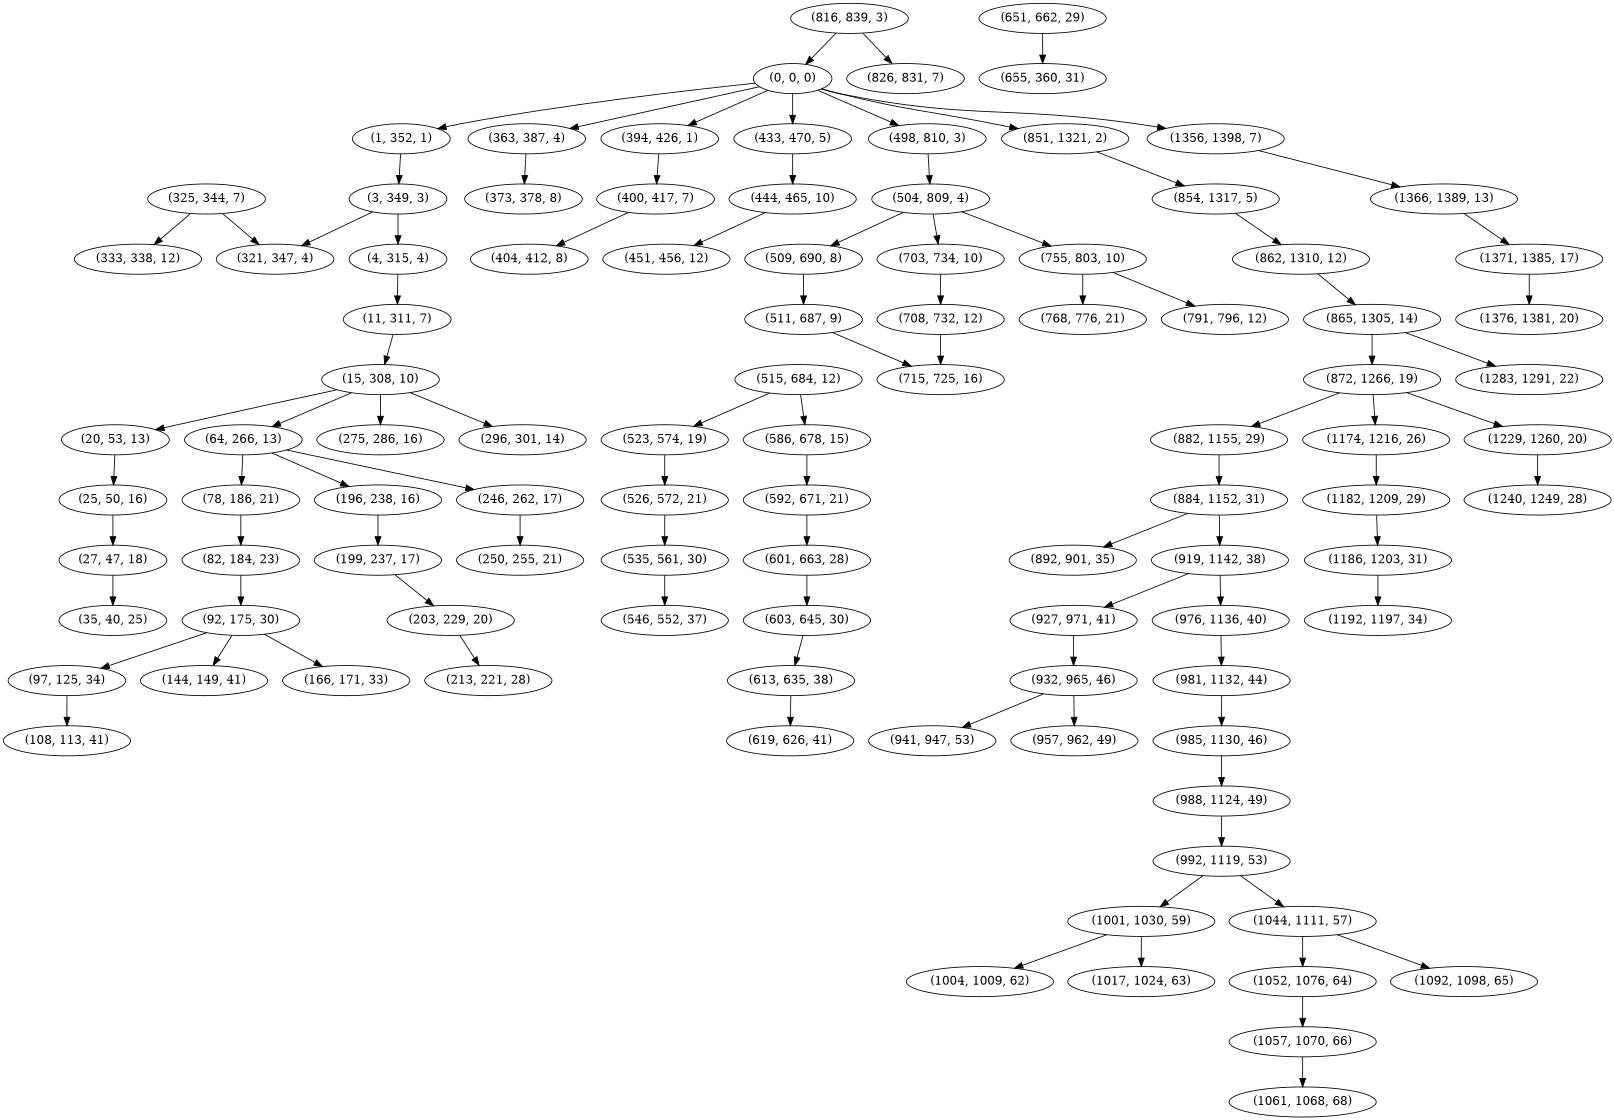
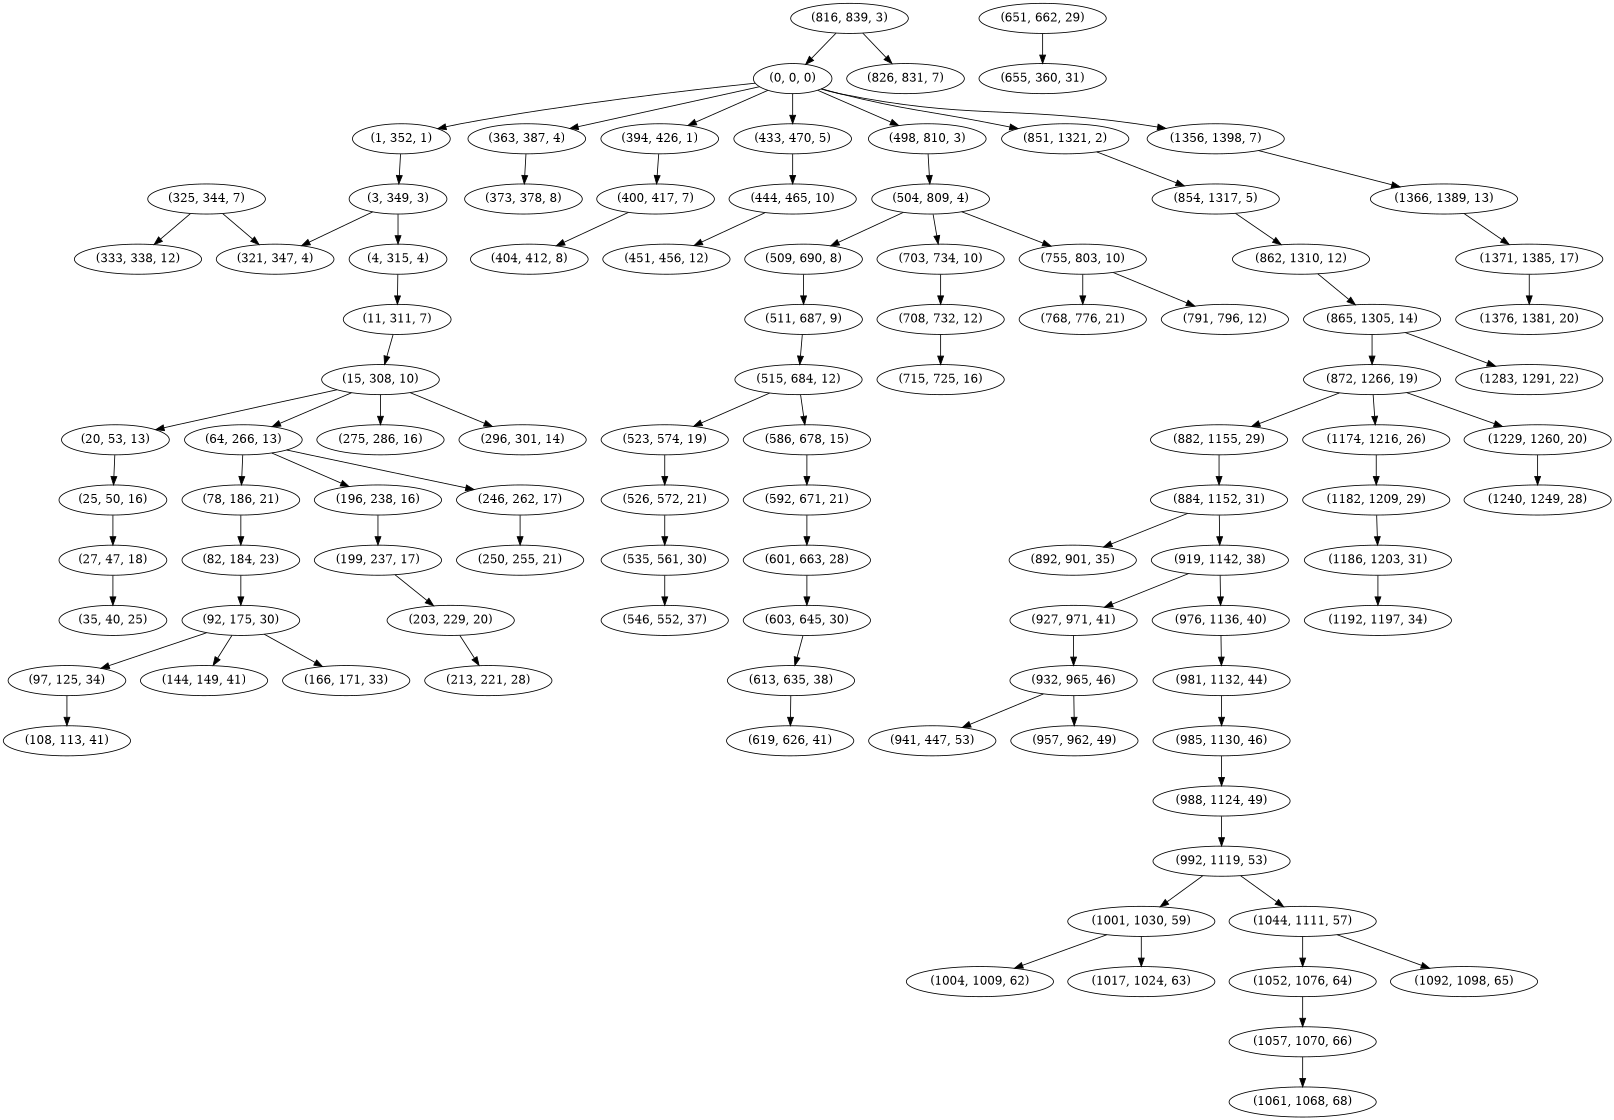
edge "(511, 687, 9)" -> "(715, 725, 16)": now "(511, 687, 9)" -> "(515, 684, 12)"
node "(941, 947, 53)": label "(941, 947, 53)" -> "(941, 447, 53)"
